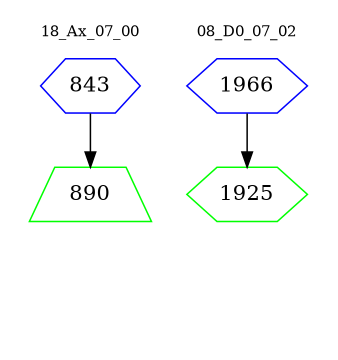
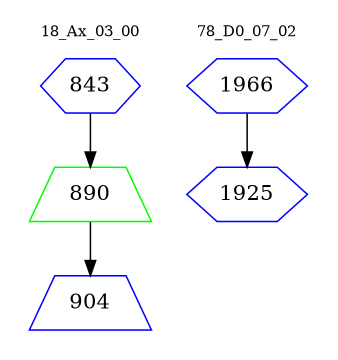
cluster "18_Ax_07_00": label "18_Ax_07_00" -> "18_Ax_03_00"
cluster "08_D0_07_02": label "08_D0_07_02" -> "78_D0_07_02"
node "1925": color green -> blue
node "904": added
